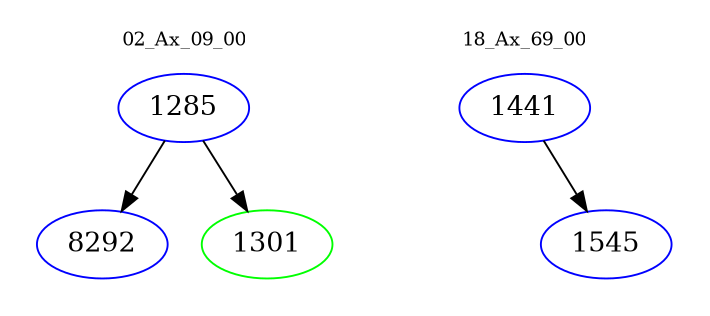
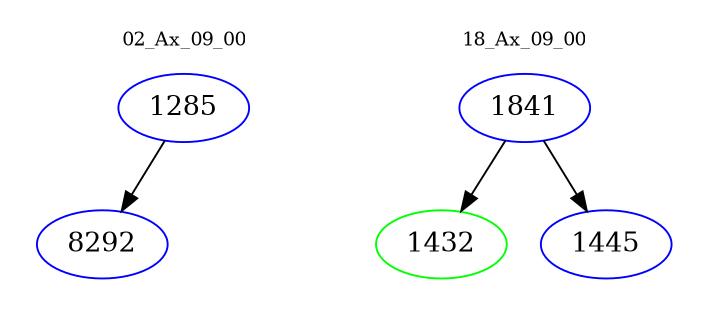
cluster "18_Ax_69_00": label "18_Ax_69_00" -> "18_Ax_09_00"
node "1441": label "1441" -> "1841"
node "1301": removed
node "1432": added
node "1545": label "1545" -> "1445"
